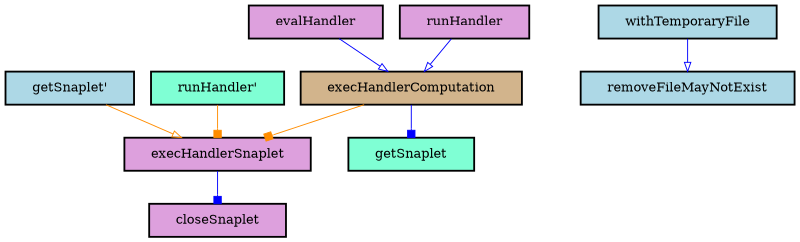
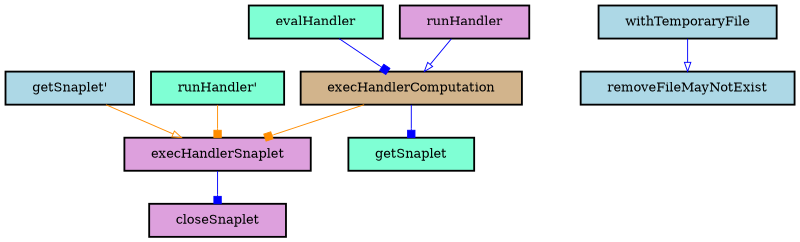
node "evalHandler": fillcolor plum -> aquamarine
edge "evalHandler" -> "execHandlerComputation": arrowhead onormal -> box
